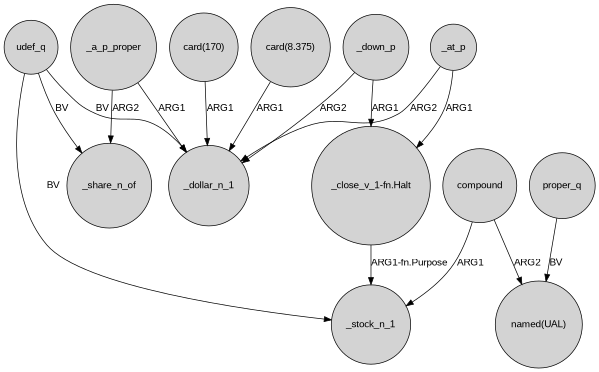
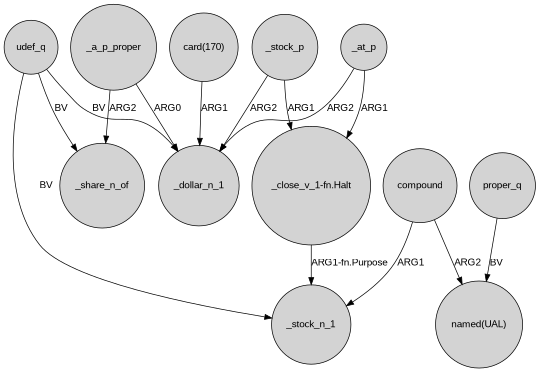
node "card(8.375)": removed
node "_down_p": label "_down_p" -> "_stock_p"
edge "_a_p_proper" -> "_dollar_n_1": label "ARG1" -> "ARG0"
